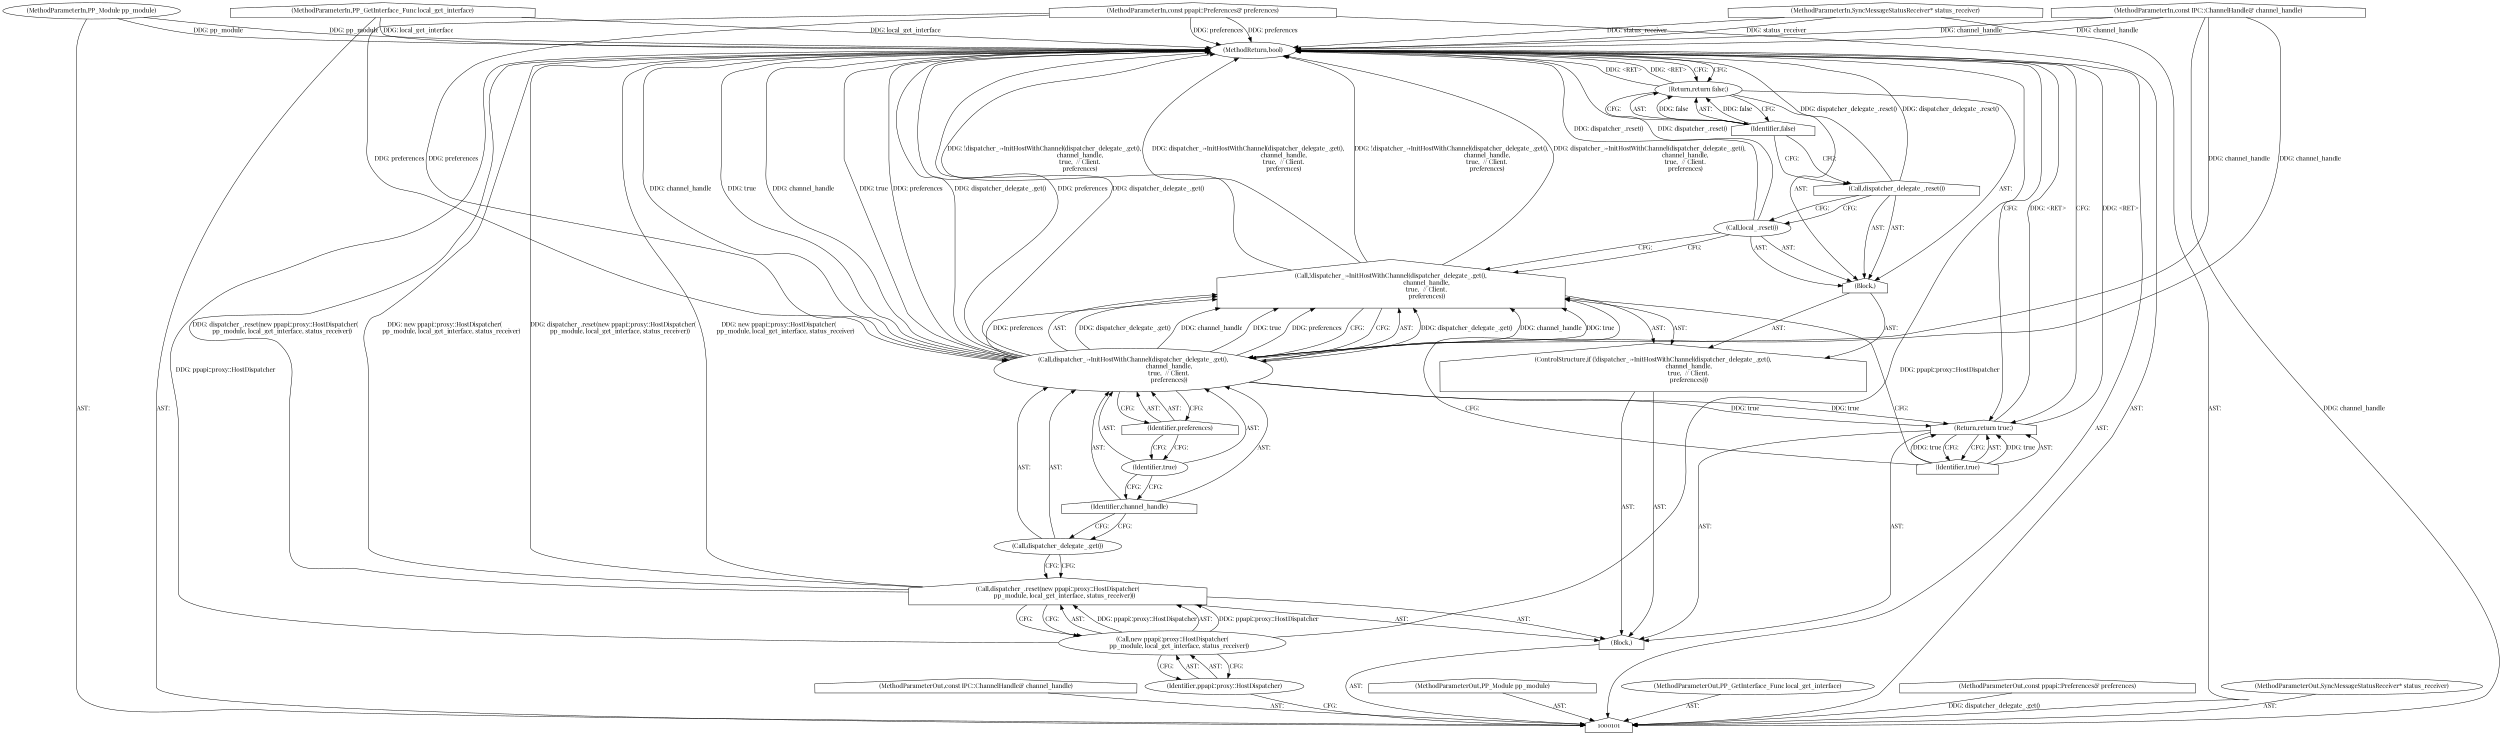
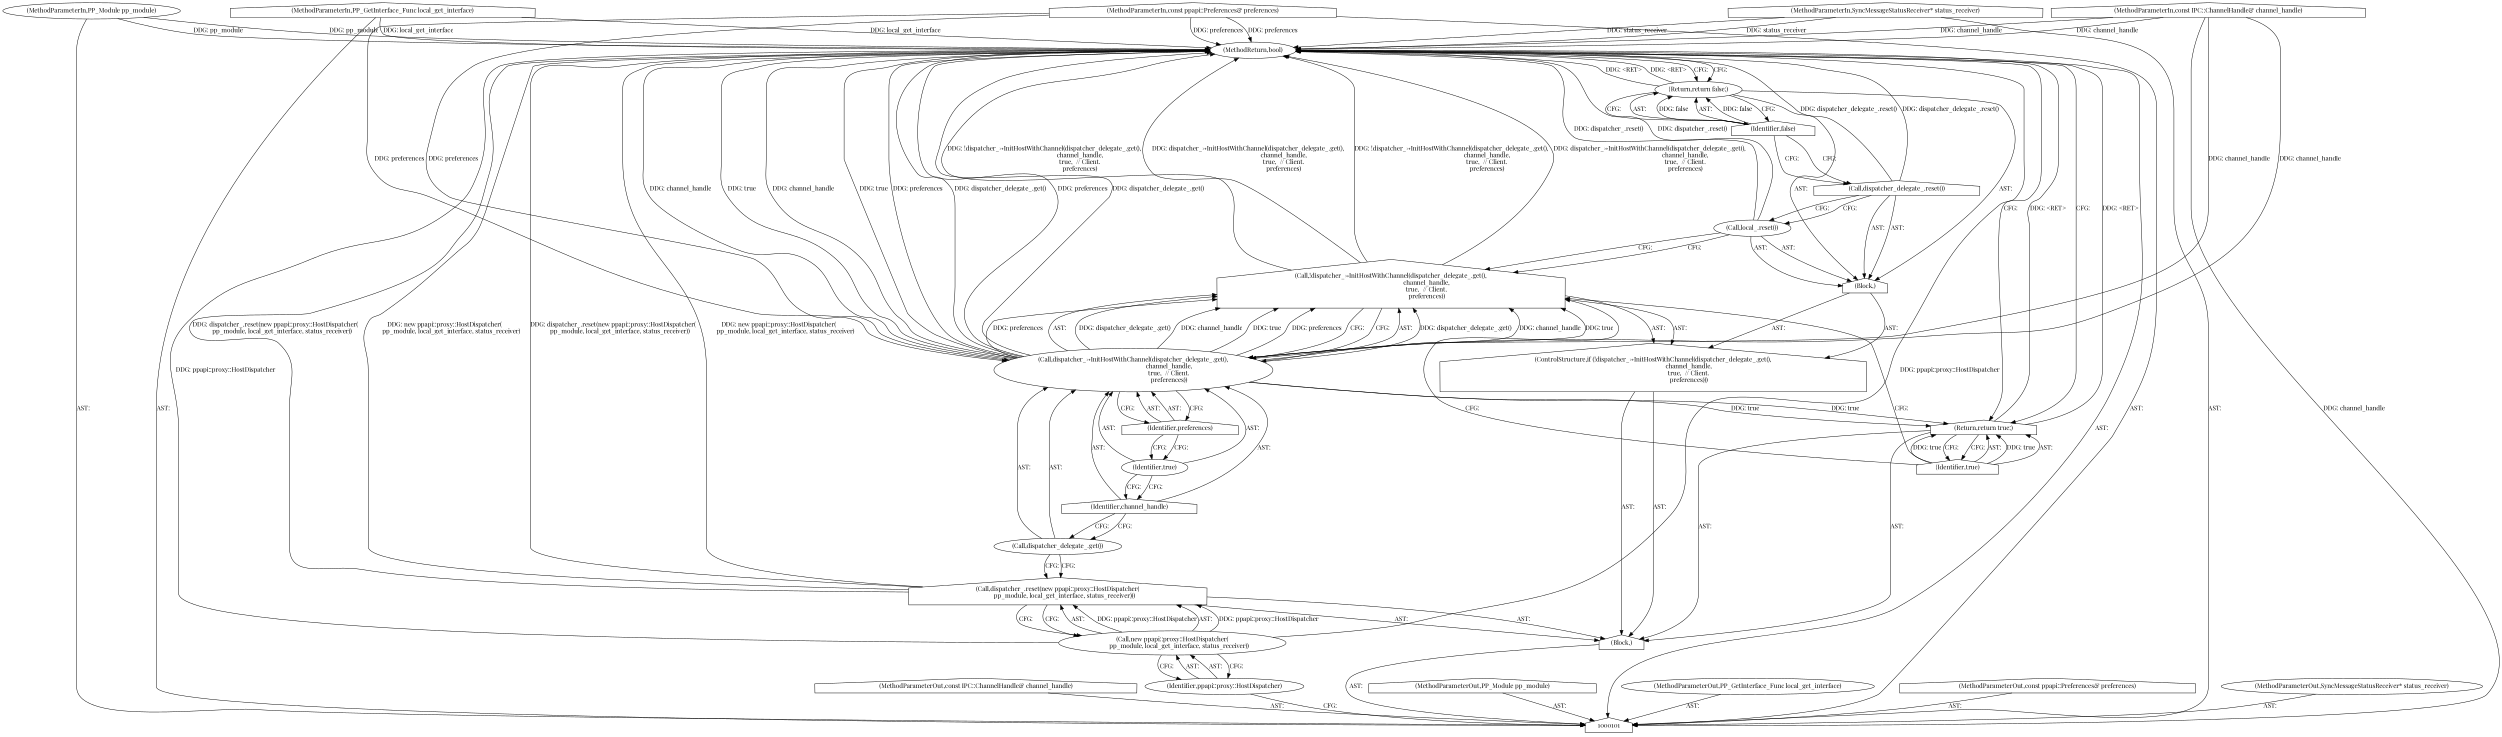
edge "(MethodParameterOut,const ppapi::Preferences& preferences)" -> "1000101": label "DDG: dispatcher_delegate_.get()" -> "AST: "
